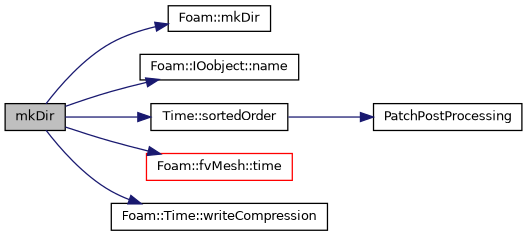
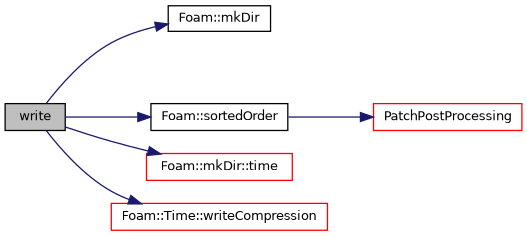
node "Foam::IOobject::name": removed
node "mkDir": label "mkDir" -> "write"
node "Time::sortedOrder": label "Time::sortedOrder" -> "Foam::sortedOrder"
node "PatchPostProcessing": color black -> red
node "Foam::fvMesh::time": label "Foam::fvMesh::time" -> "Foam::mkDir::time"
node "Foam::Time::writeCompression": color black -> red
